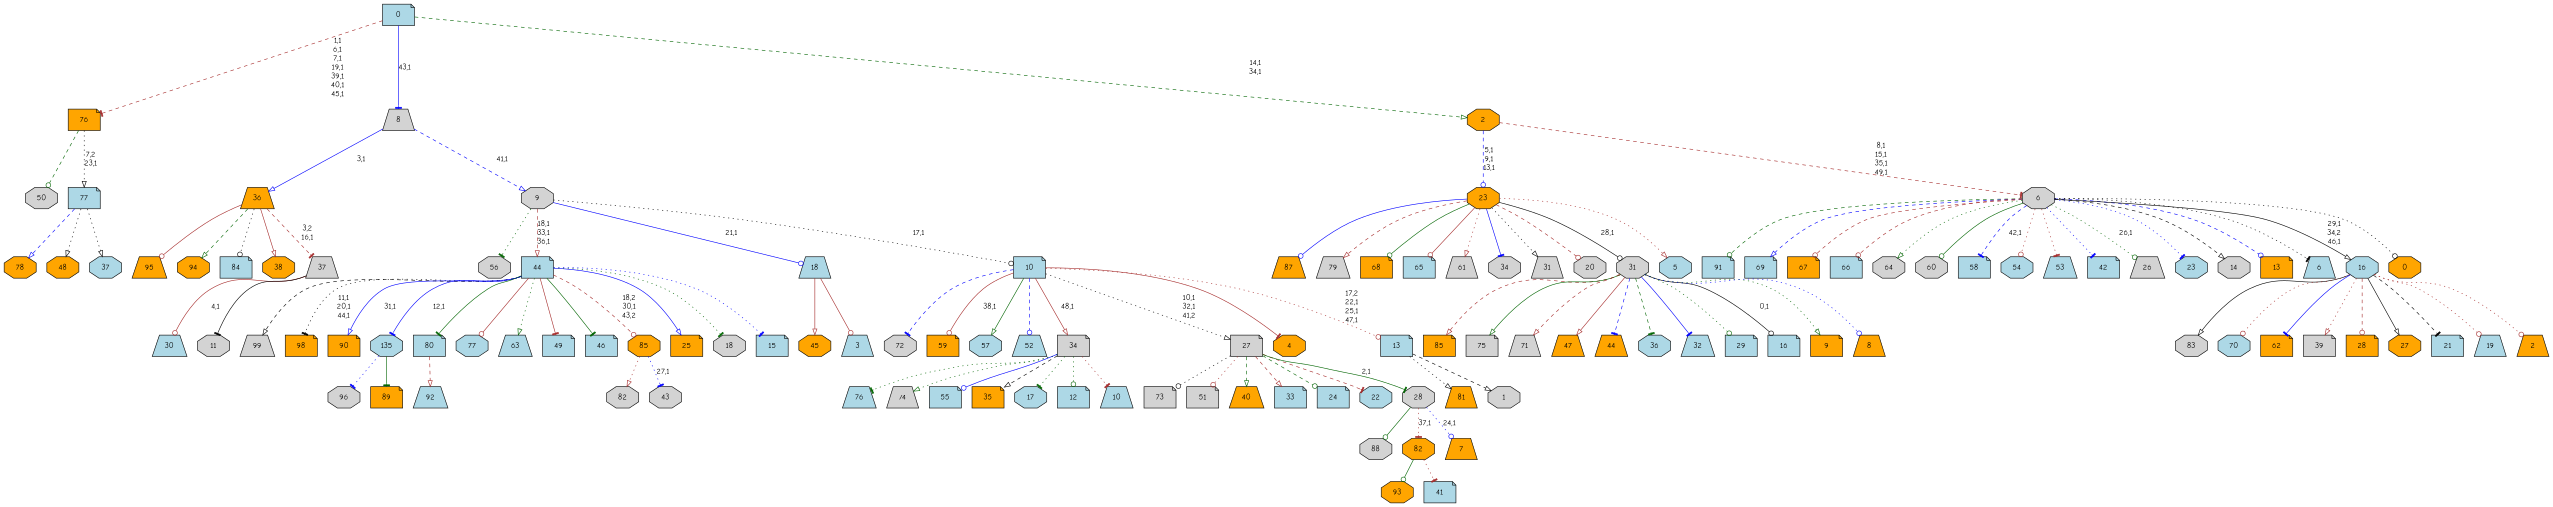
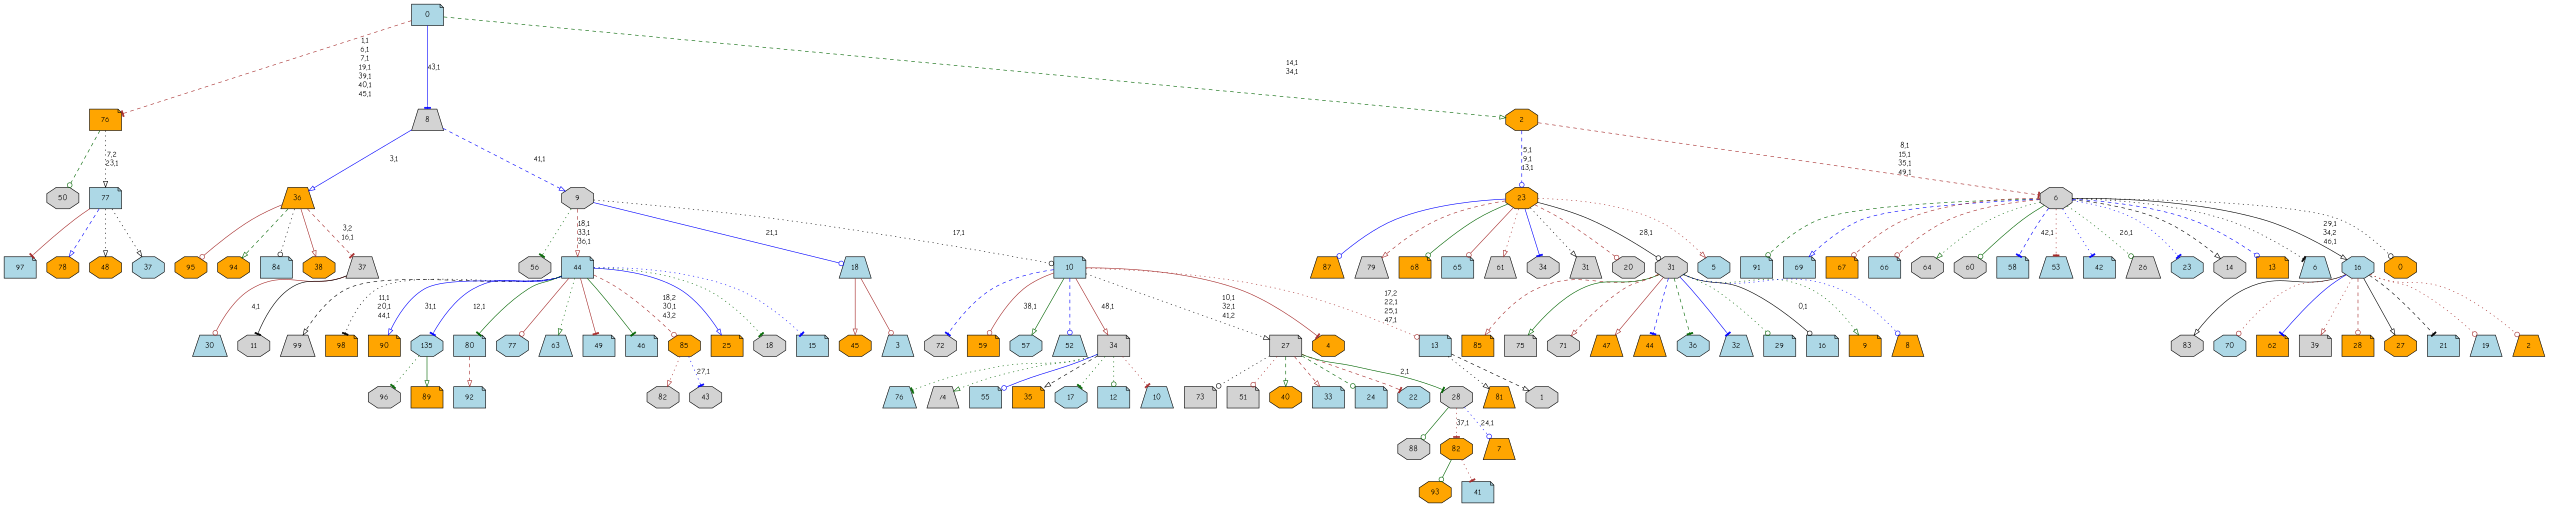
node "97": added
node "95": shape trapezium -> octagon
node "54": removed
node "71": shape trapezium -> octagon
edge "135" -> "96": color blue -> darkgreen
edge "135" -> "89": arrowhead tee -> onormal
node "92": shape trapezium -> note
node "40": shape trapezium -> octagon
